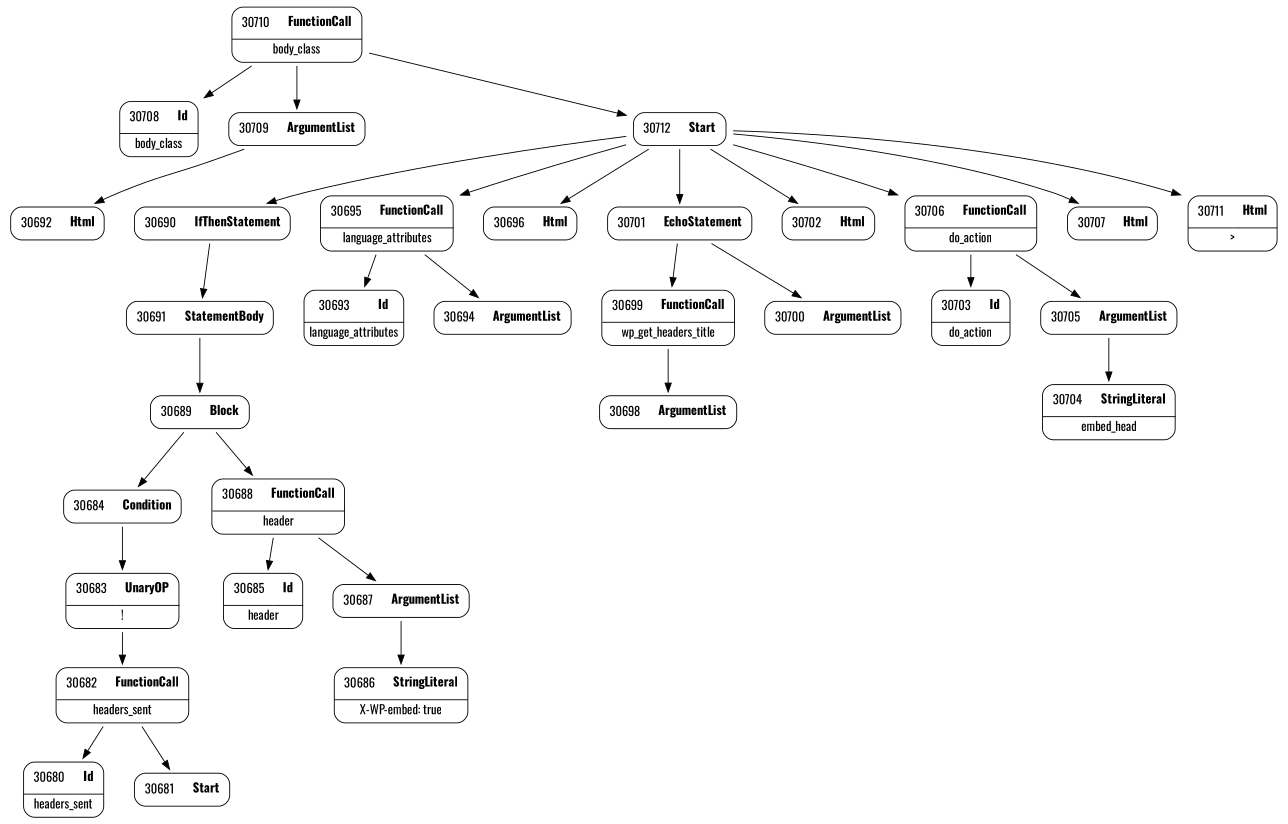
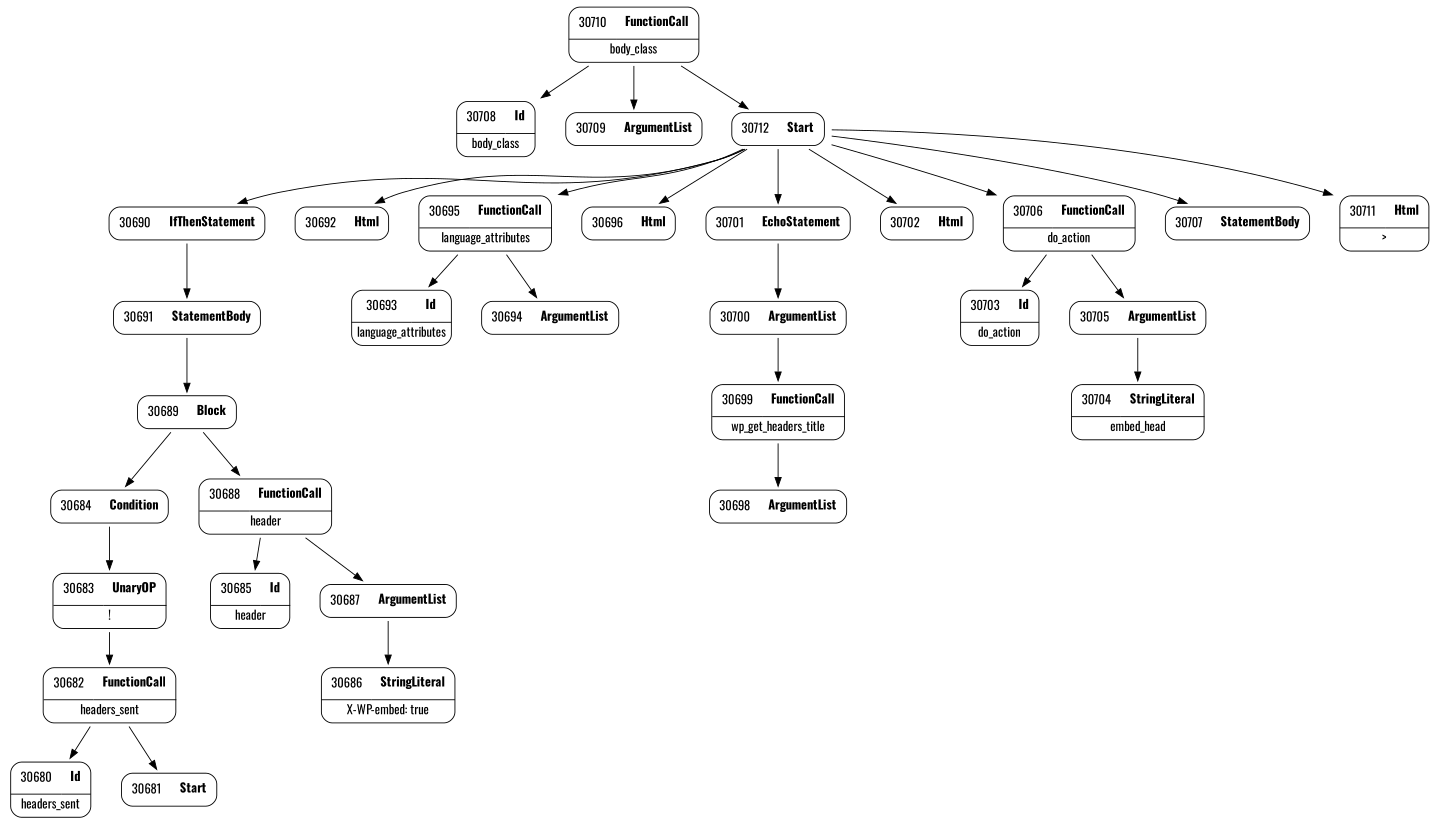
edge "30709" -> "30692": now "30712" -> "30692"
node "30707": text "Html" -> "StatementBody"
edge "30701" -> "30699": now "30700" -> "30699"
